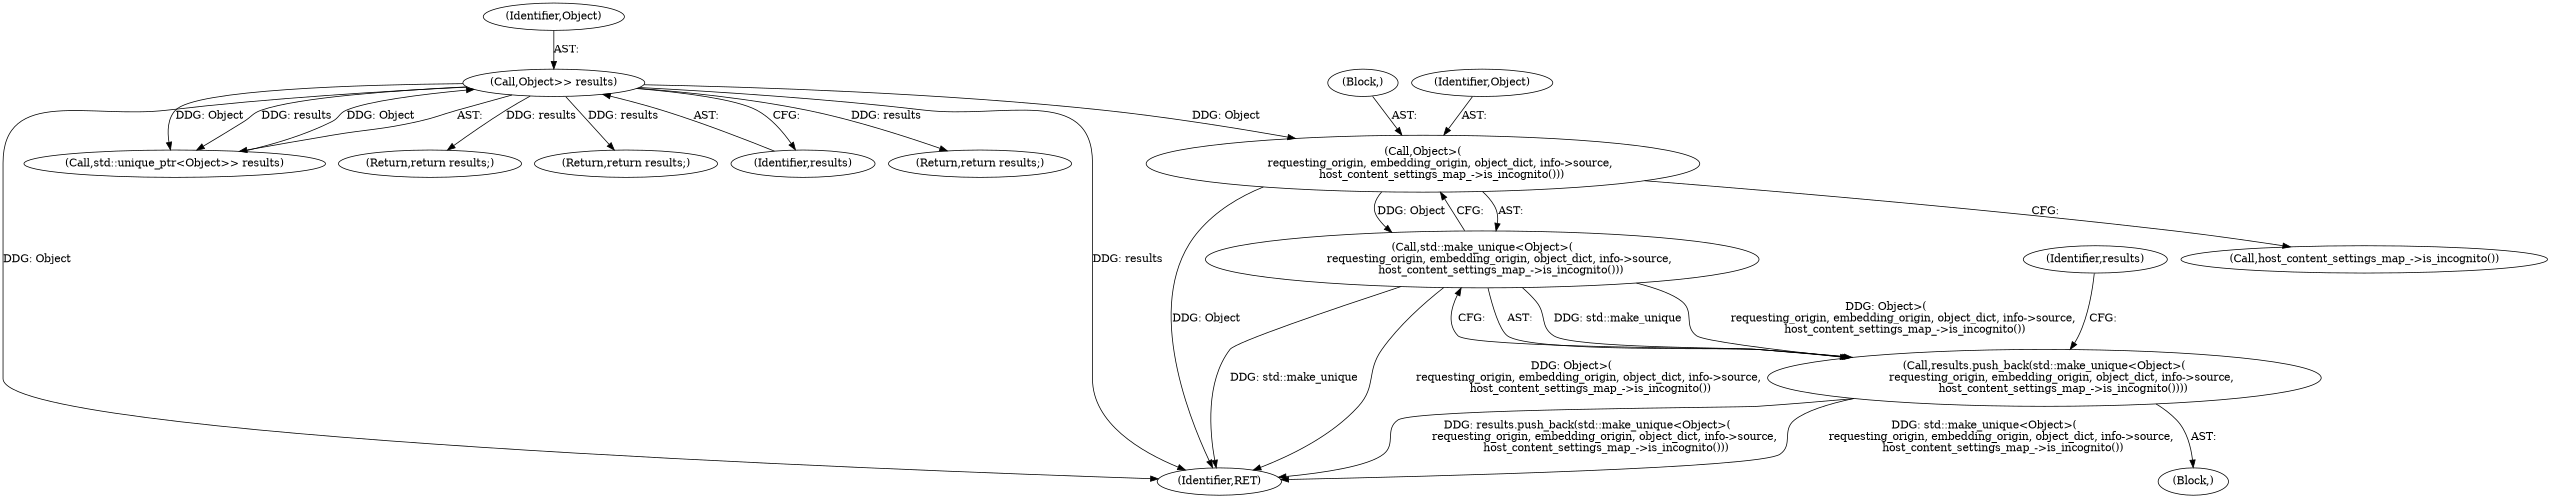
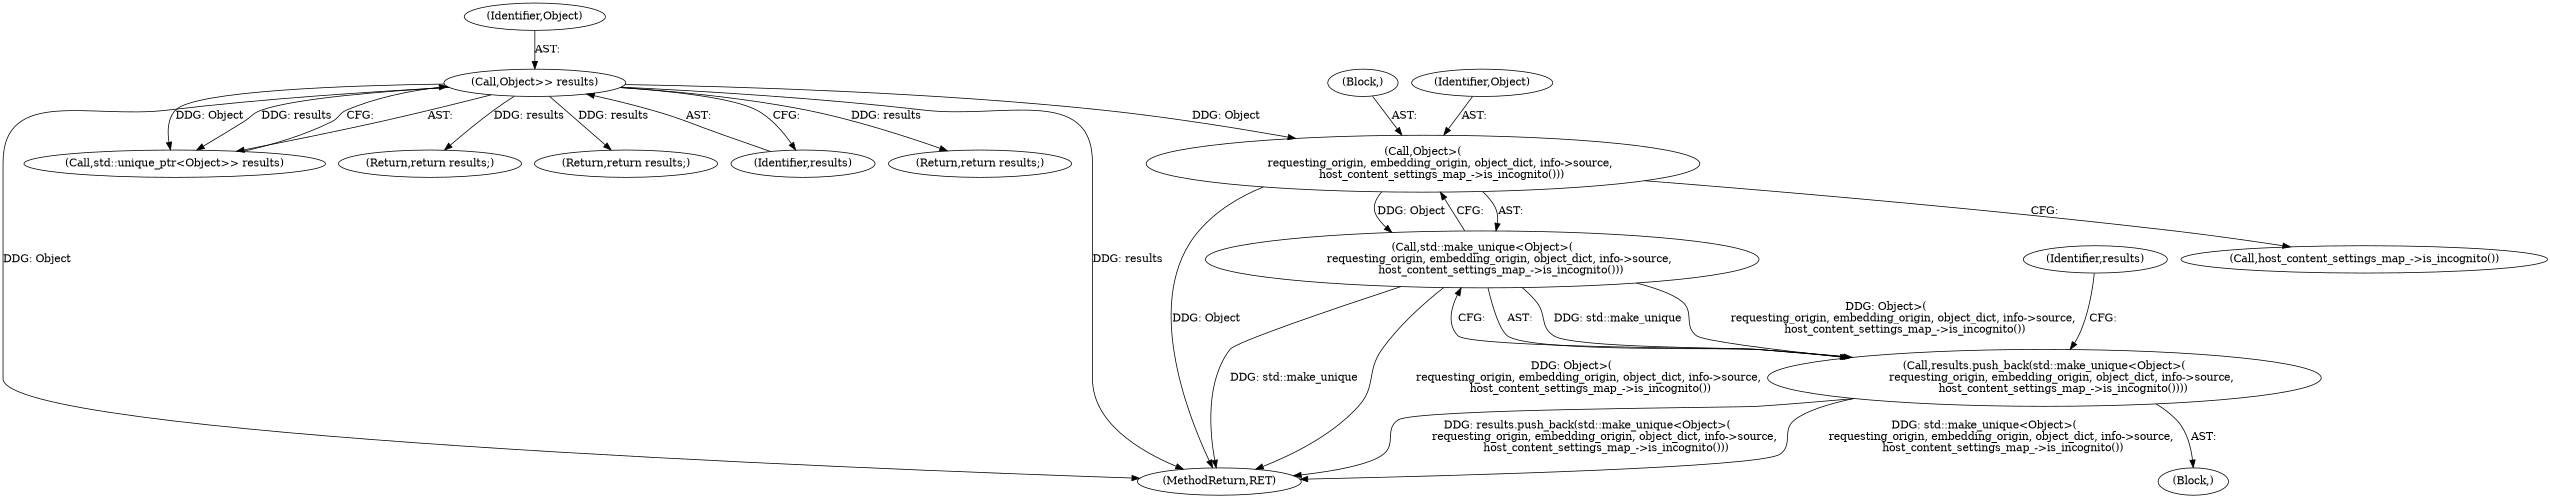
edge "(Call,std::unique_ptr<Object>> results)" -> "(Call,Object>> results)": label "DDG: Object" -> "CFG: "
node "(Identifier,RET)": label "(Identifier,RET)" -> "(MethodReturn,RET)"
